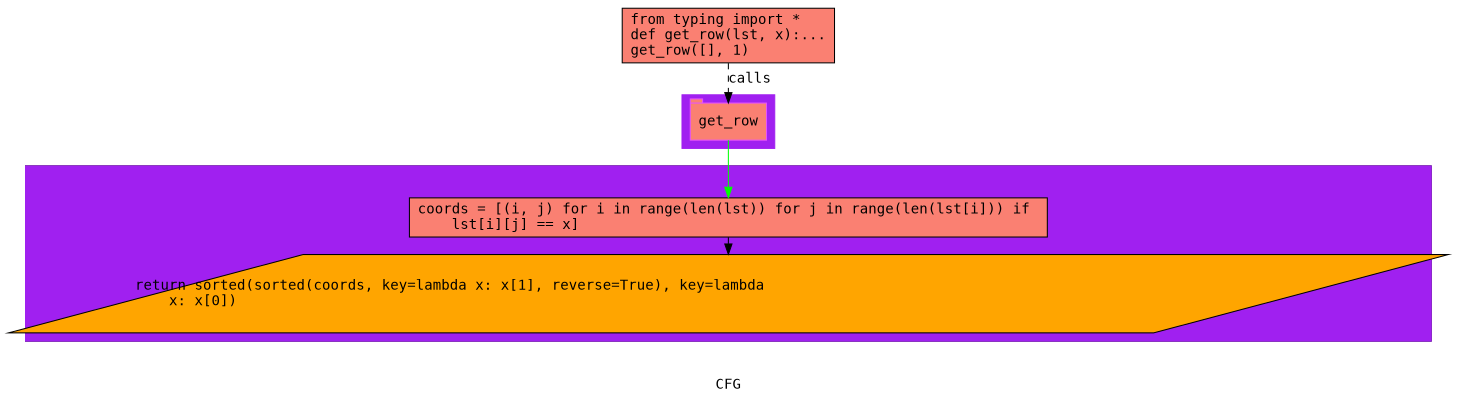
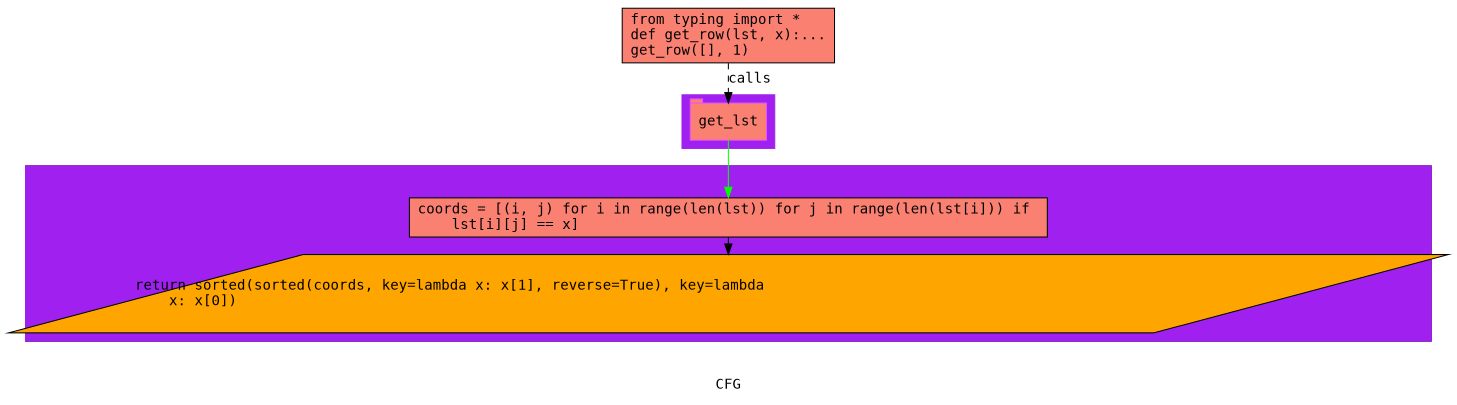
node "get_row": label "get_row" -> "get_lst"
